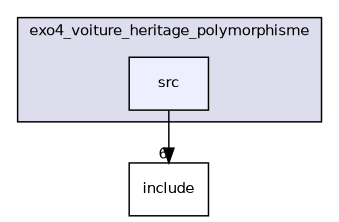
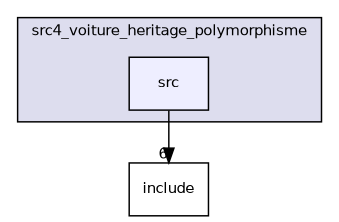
cluster "exo4_voiture_heritage_polymorphisme": label "exo4_voiture_heritage_polymorphisme" -> "src4_voiture_heritage_polymorphisme"
